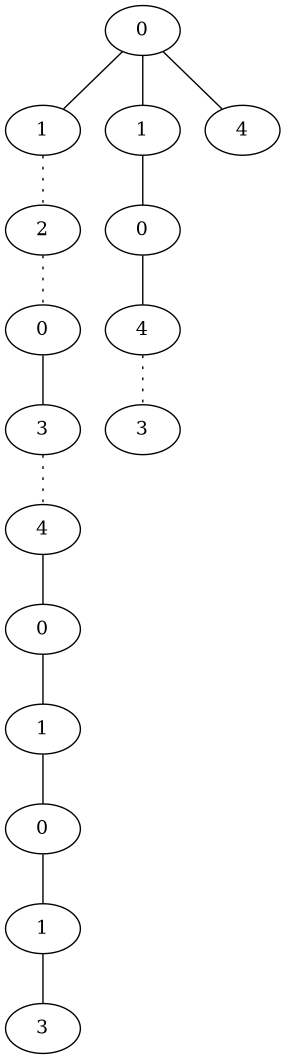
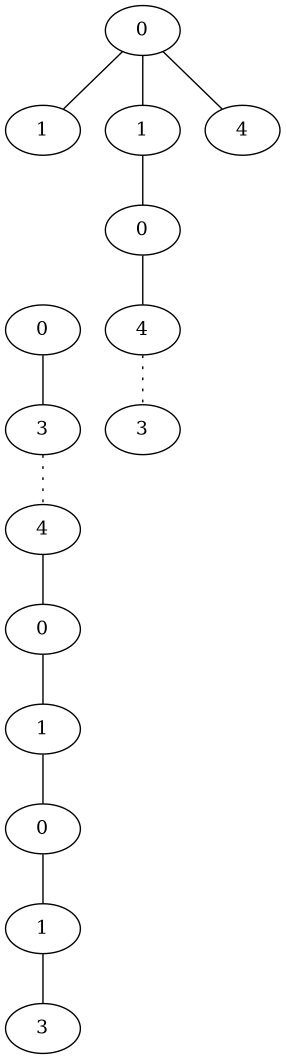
node "2": removed
